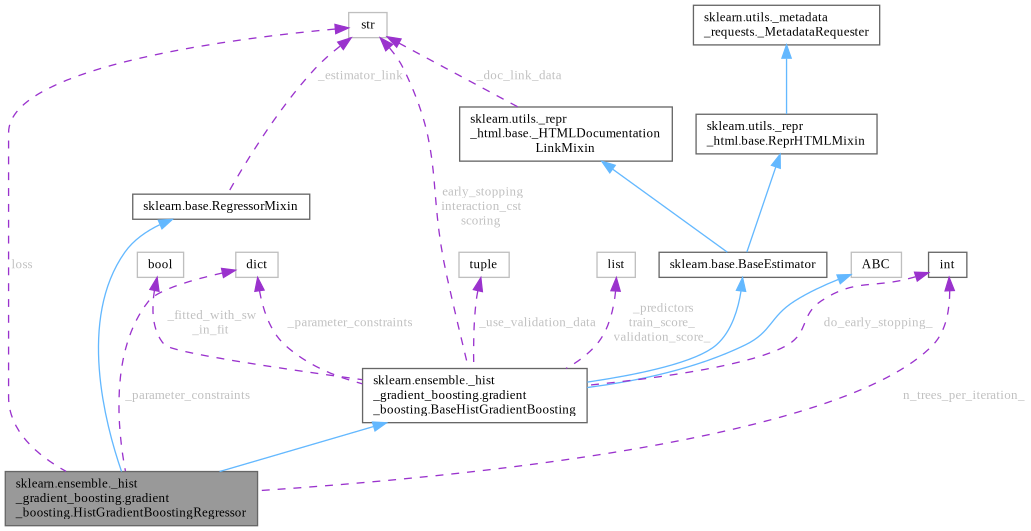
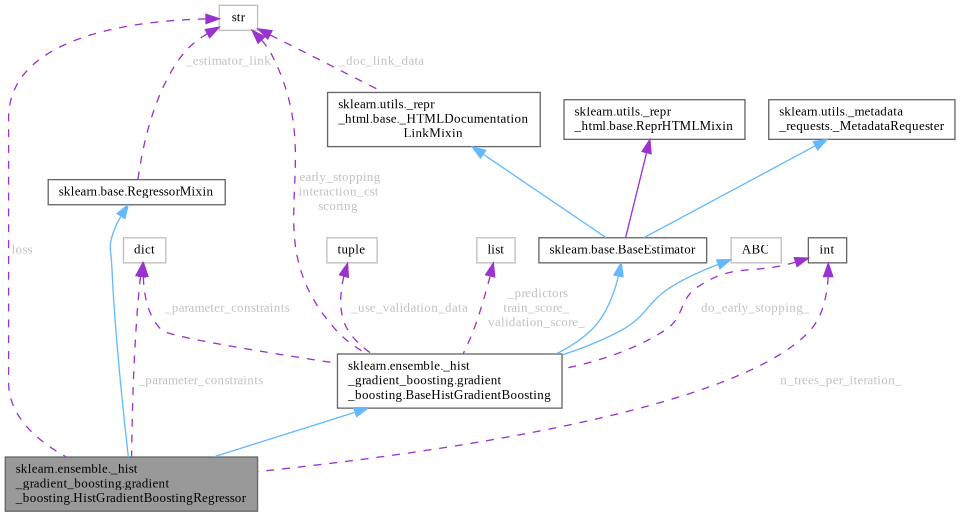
edge "sklearn.utils._repr _html.base.ReprHTMLMixin" -> "sklearn.utils._metadata _requests._MetadataRequester": now "sklearn.base.BaseEstimator" -> "sklearn.utils._metadata _requests._MetadataRequester"
edge "sklearn.base.BaseEstimator" -> "sklearn.utils._repr _html.base.ReprHTMLMixin": color steelblue1 -> darkorchid3
node "bool": removed
